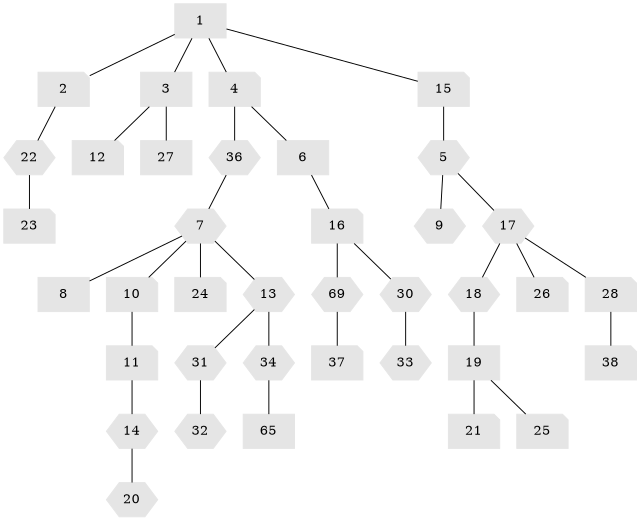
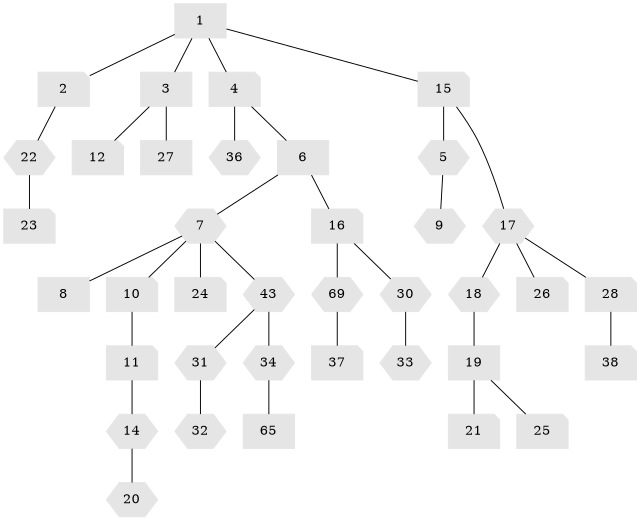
edge "36" -- "7": now "6" -- "7"
edge "5" -- "17": now "15" -- "17"
node "13": label "13" -> "43"
